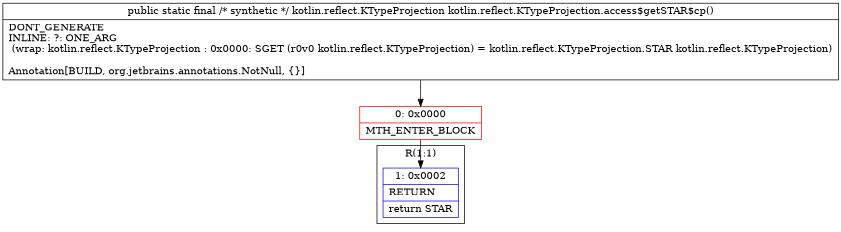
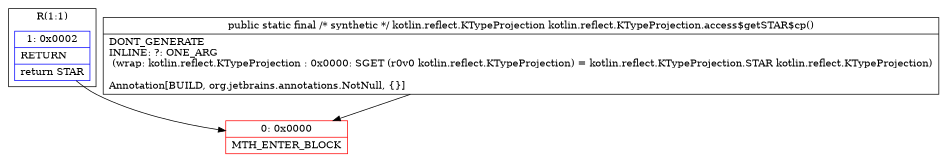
edge "0: 0x0000" -> "1: 0x0002": reversed
